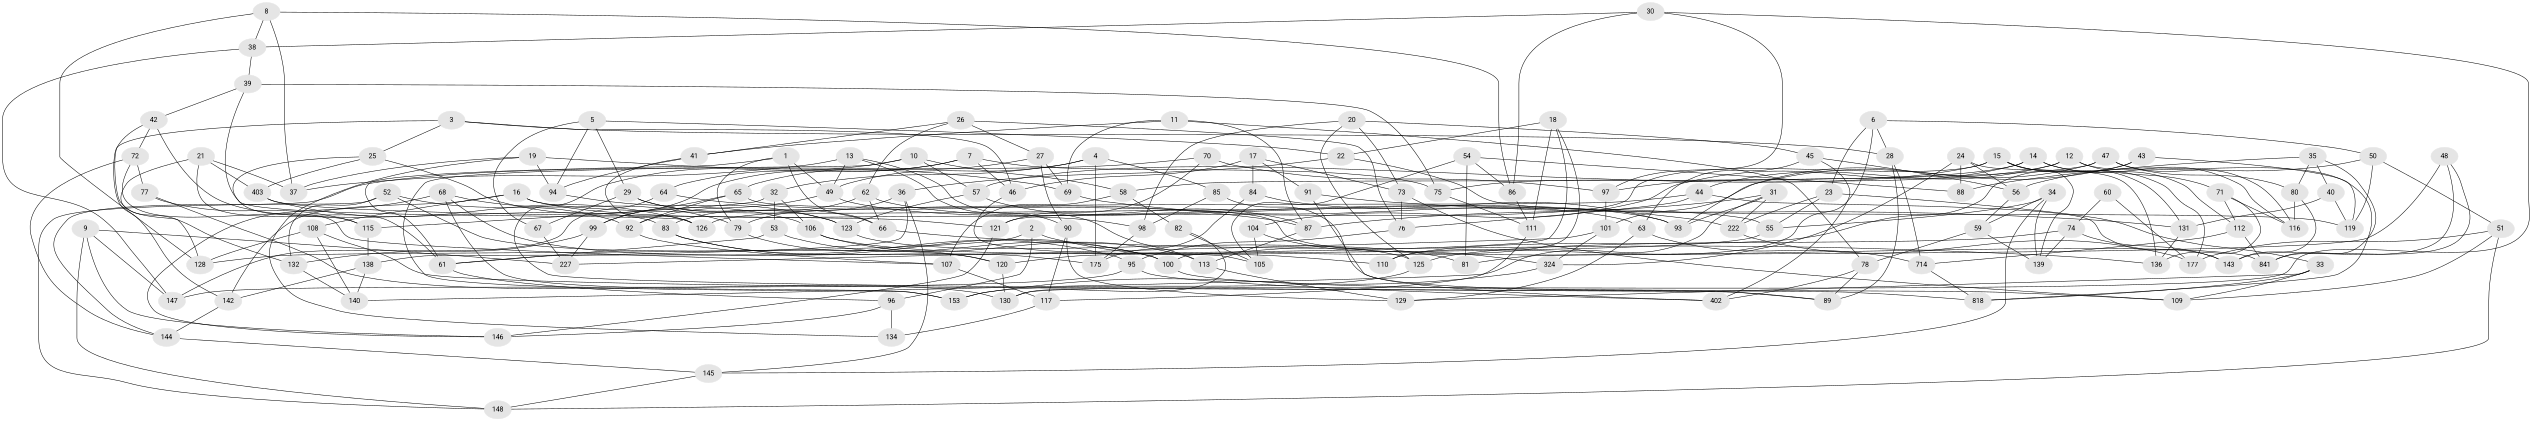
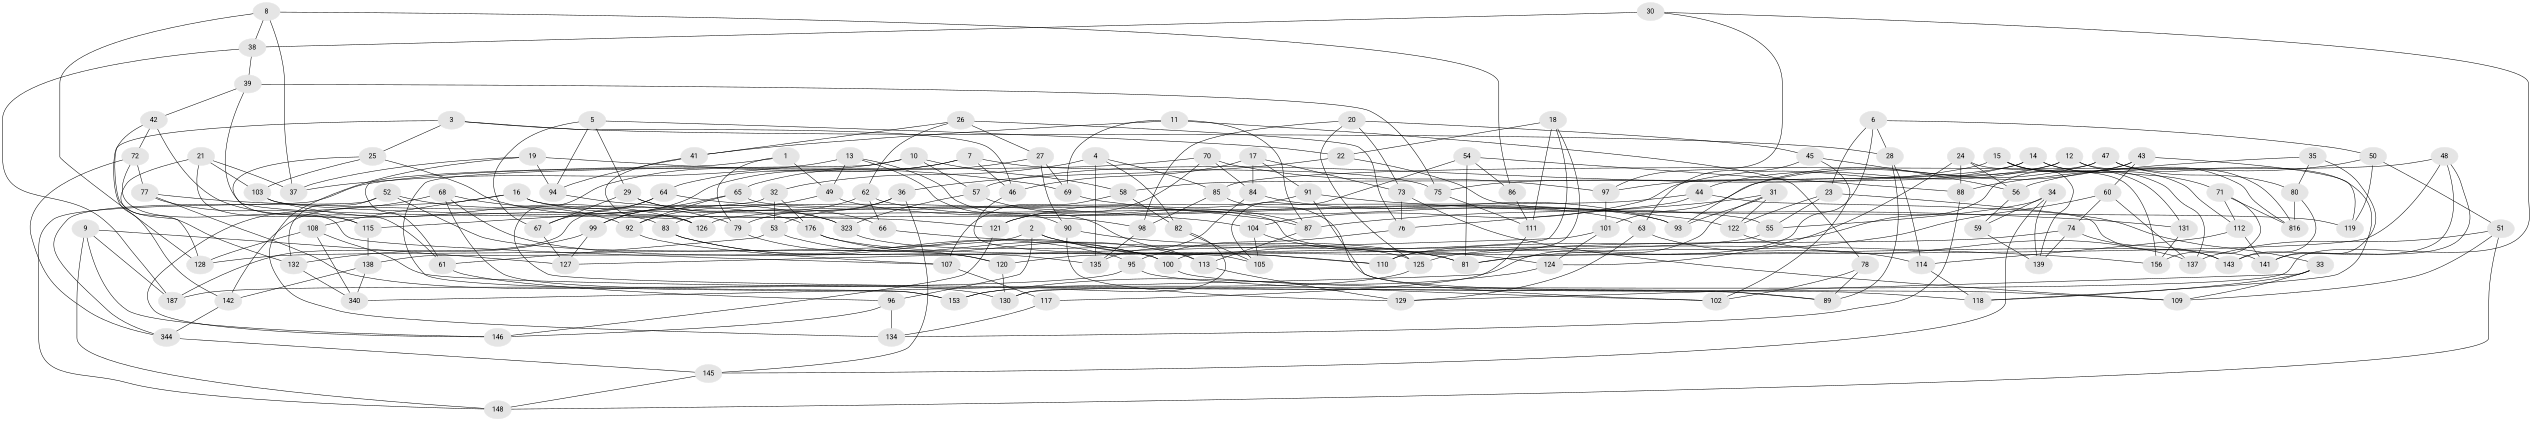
edge "30" -- "86": removed
edge "48" -- "85": added
edge "4" -- "49": now "4" -- "82"
edge "70" -- "84": added
edge "43" -- "60": added
edge "15" -- "121": now "91" -- "121"
node "403": label "403" -> "103"
node "40": removed
edge "1" -- "66": removed
edge "77" -- "104": added
edge "64" -- "67": added
node "106": label "106" -> "176"
node "123": label "123" -> "323"
node "222": label "222" -> "122"
node "116": label "116" -> "816"
edge "60" -- "81": added
edge "59" -- "78": removed
edge "36" -- "61": now "36" -- "53"
edge "2" -- "110": added
node "227": label "227" -> "127"
edge "90" -- "117": now "90" -- "81"
node "175": label "175" -> "135"
node "324": label "324" -> "124"
node "714": label "714" -> "114"
node "136": label "136" -> "156"
node "177": label "177" -> "137"
node "841": label "841" -> "141"
node "147": label "147" -> "187"
node "140": label "140" -> "340"
node "402": label "402" -> "102"
node "818": label "818" -> "118"
edge "88" -- "134": added
node "144": label "144" -> "344"
